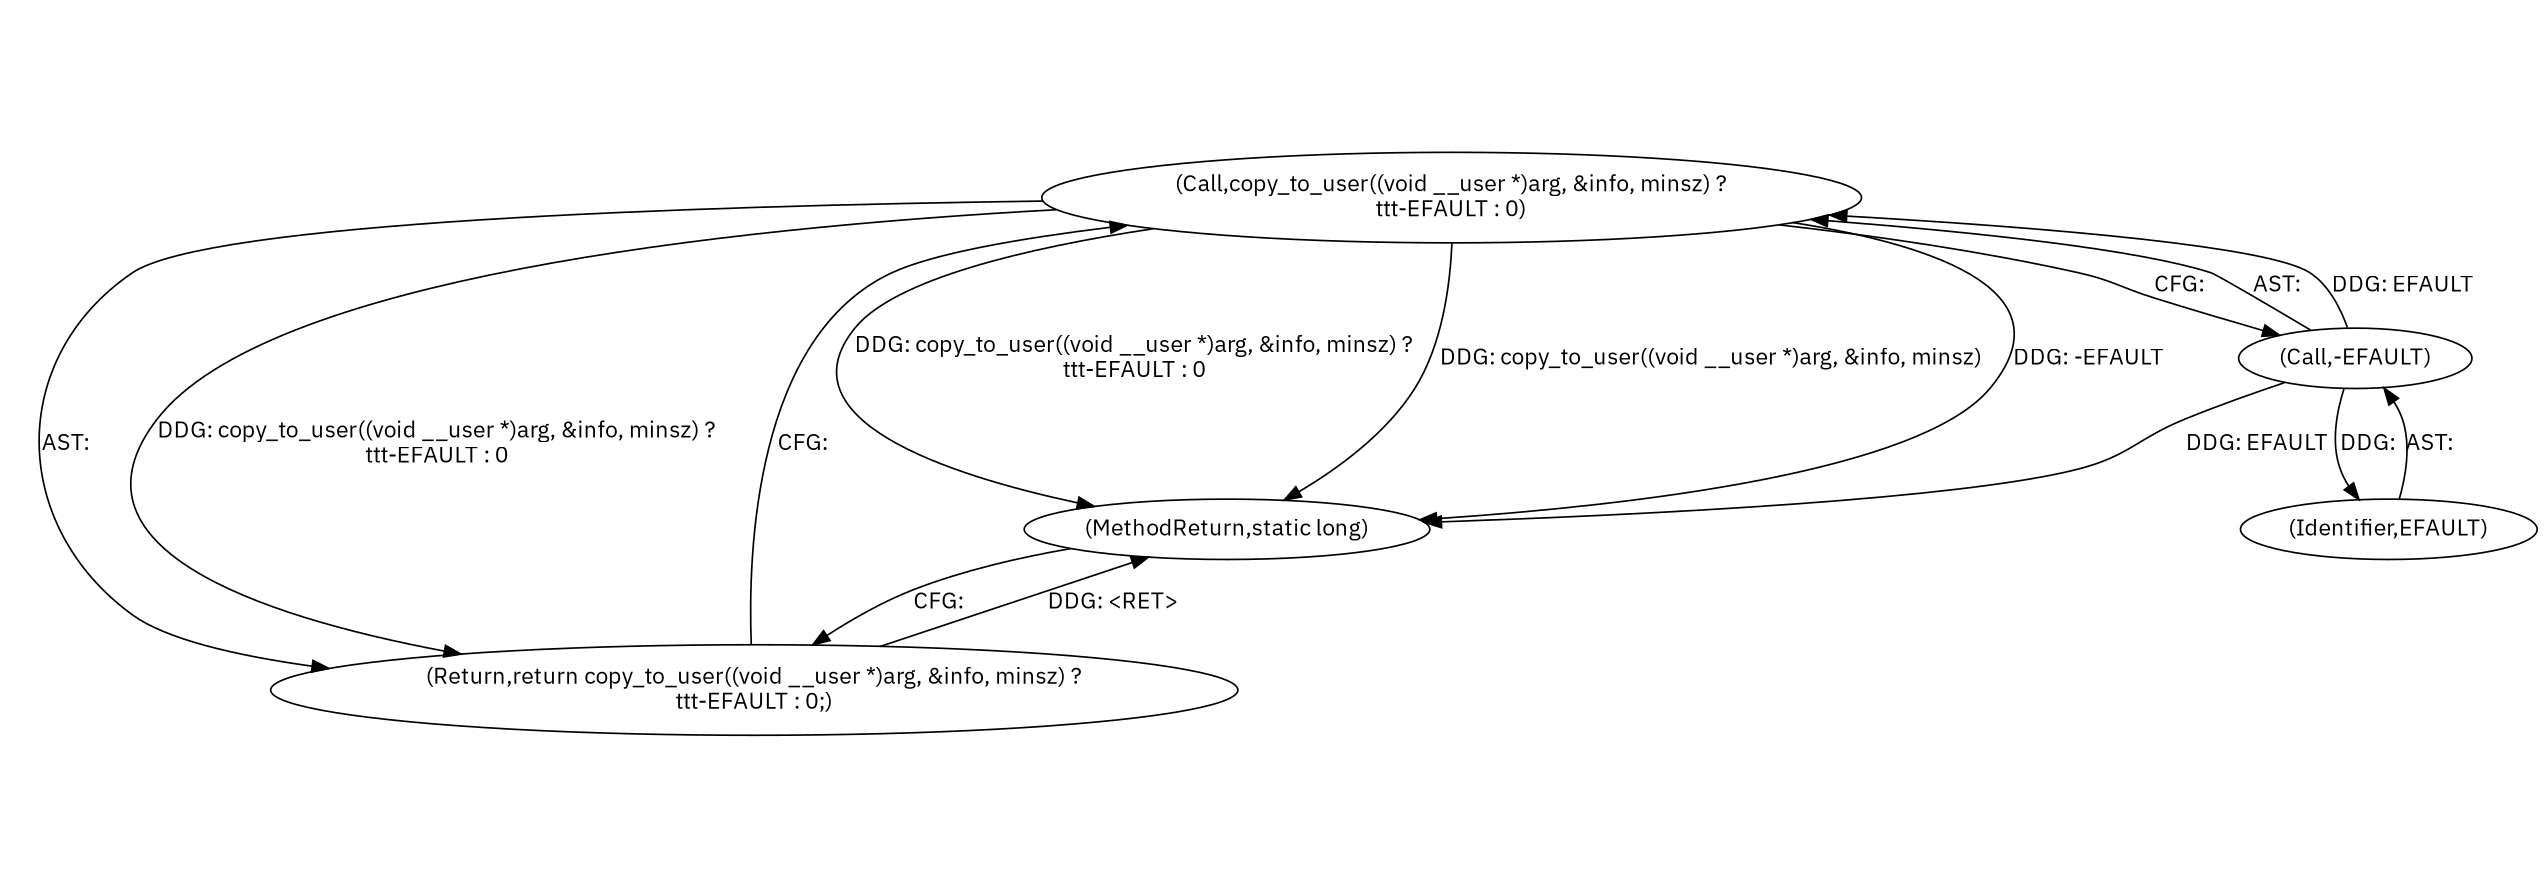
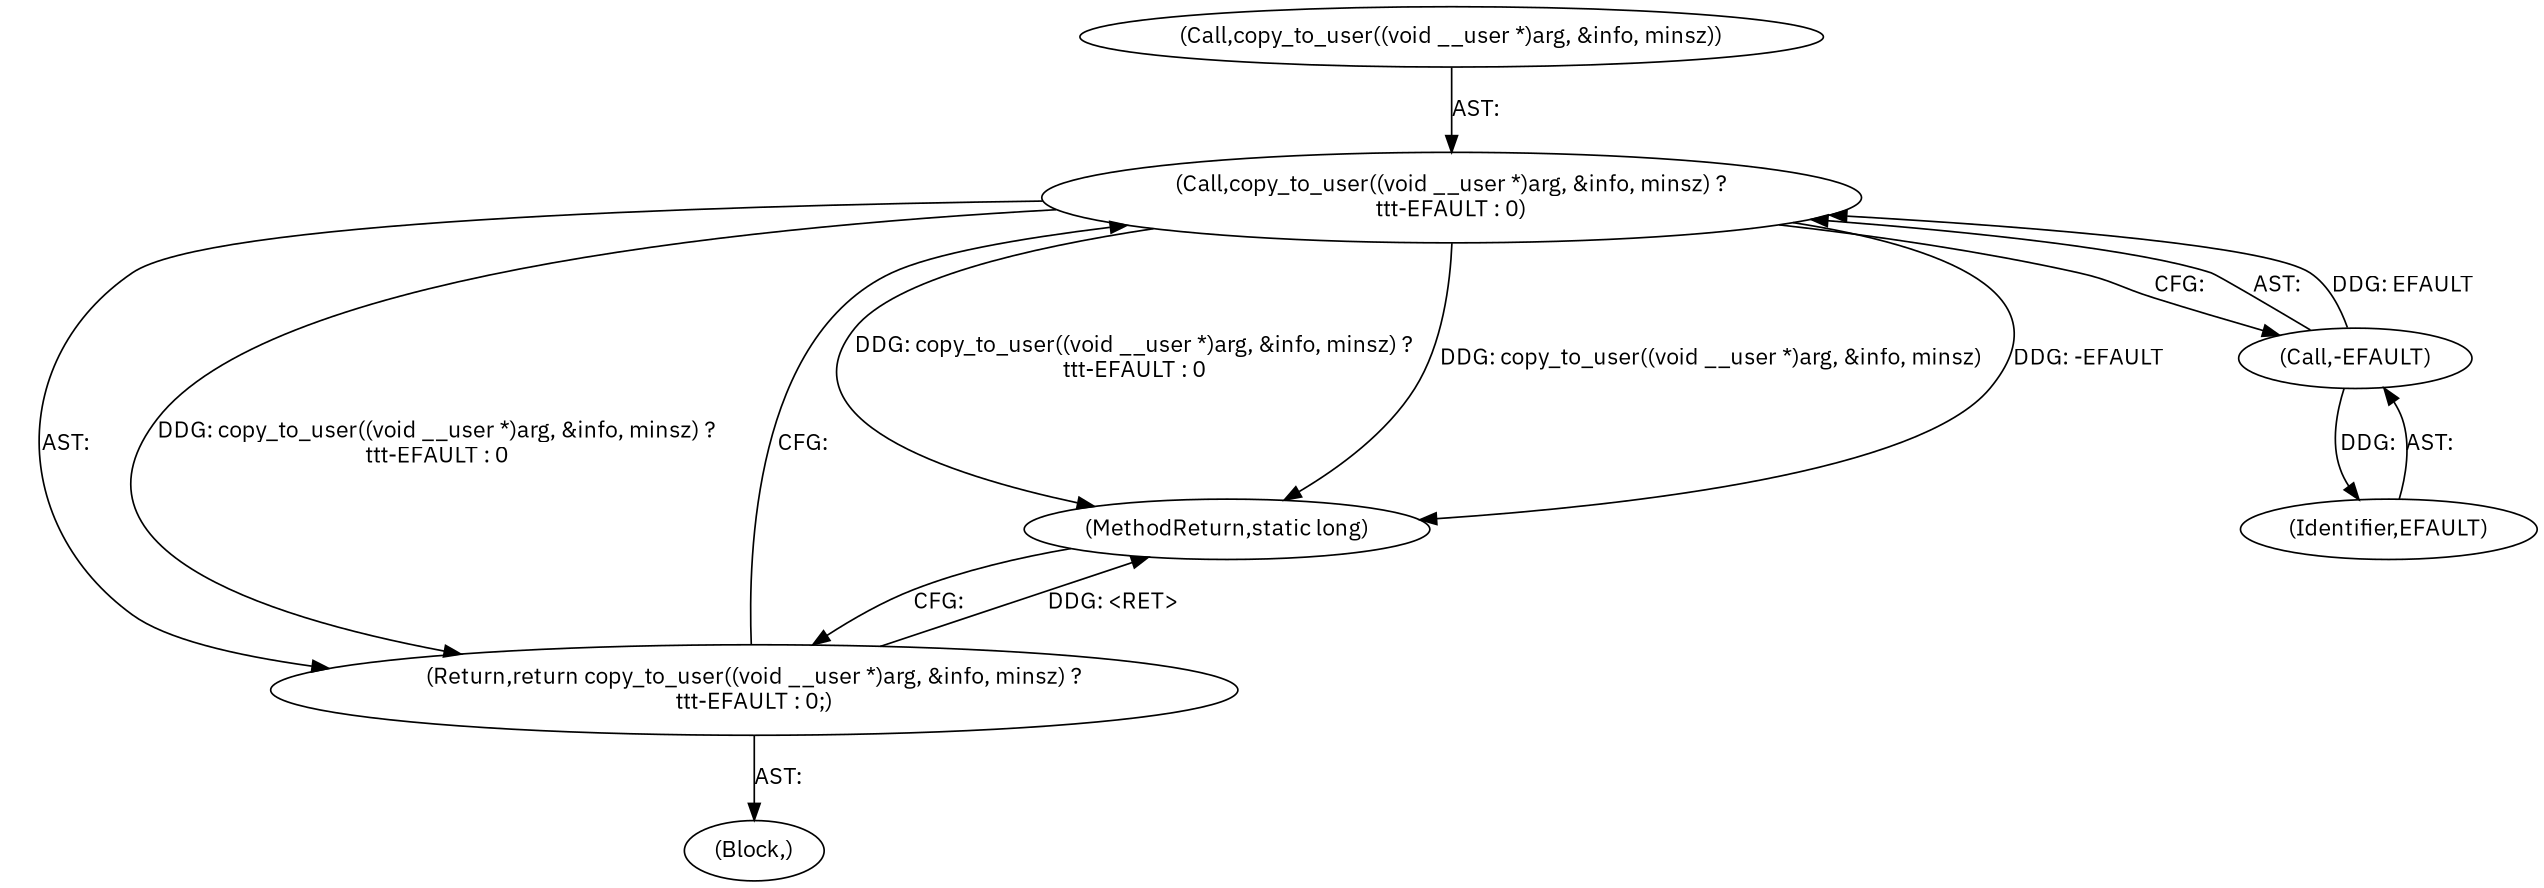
node "(Call,copy_to_user((void __user *)arg, &info, minsz))": added
edge "(Call,-EFAULT)" -> "(MethodReturn,static long)": removed, label "DDG: EFAULT"
node "(Block,)": added
